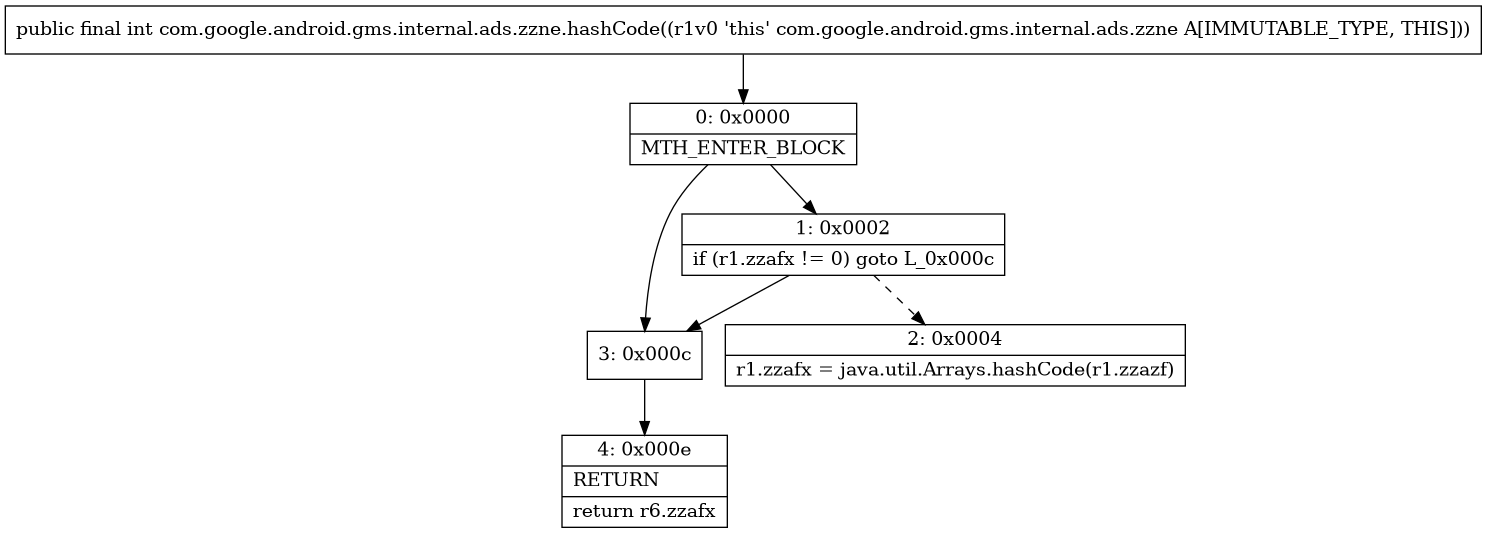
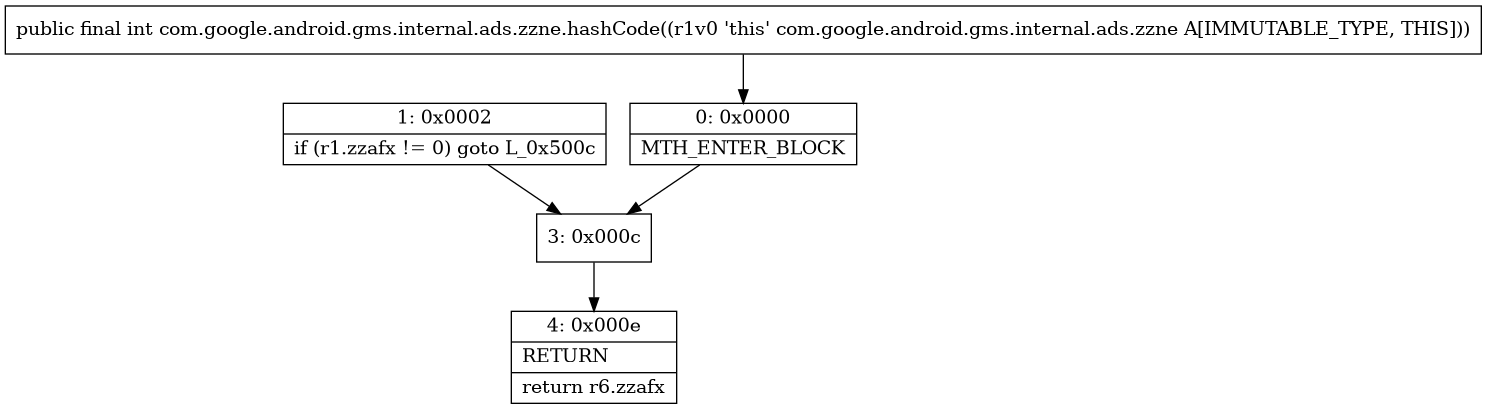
edge "0: 0x0000" -> "1: 0x0002": removed
node "1: 0x0002": text "if (r1.zzafx != 0) goto L_0x000c" -> "if (r1.zzafx != 0) goto L_0x500c"
node "2: 0x0004": removed
